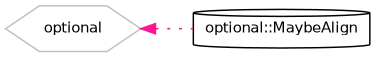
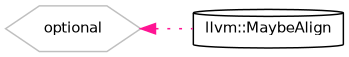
node "optional::MaybeAlign": label "optional::MaybeAlign" -> "llvm::MaybeAlign"
